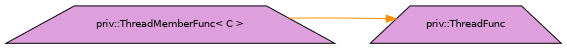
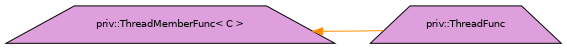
edge "priv::ThreadMemberFunc< C >" -> "priv::ThreadFunc": reversed
